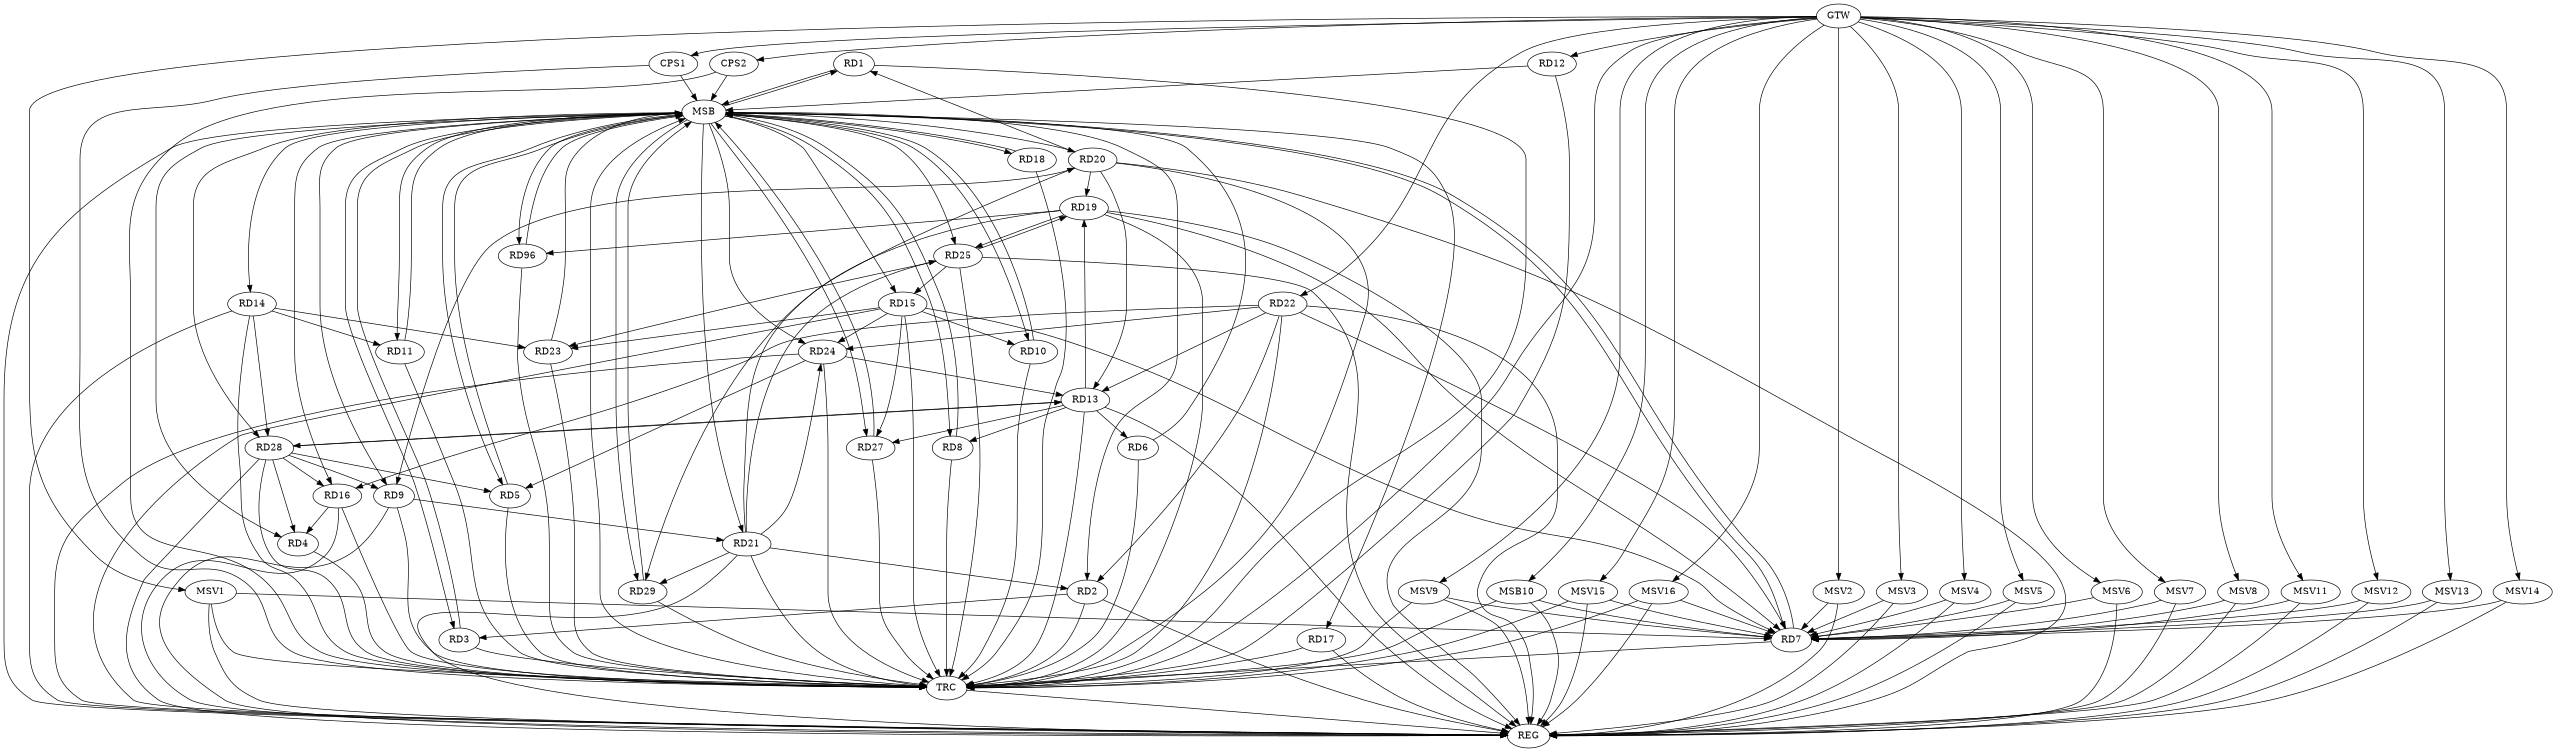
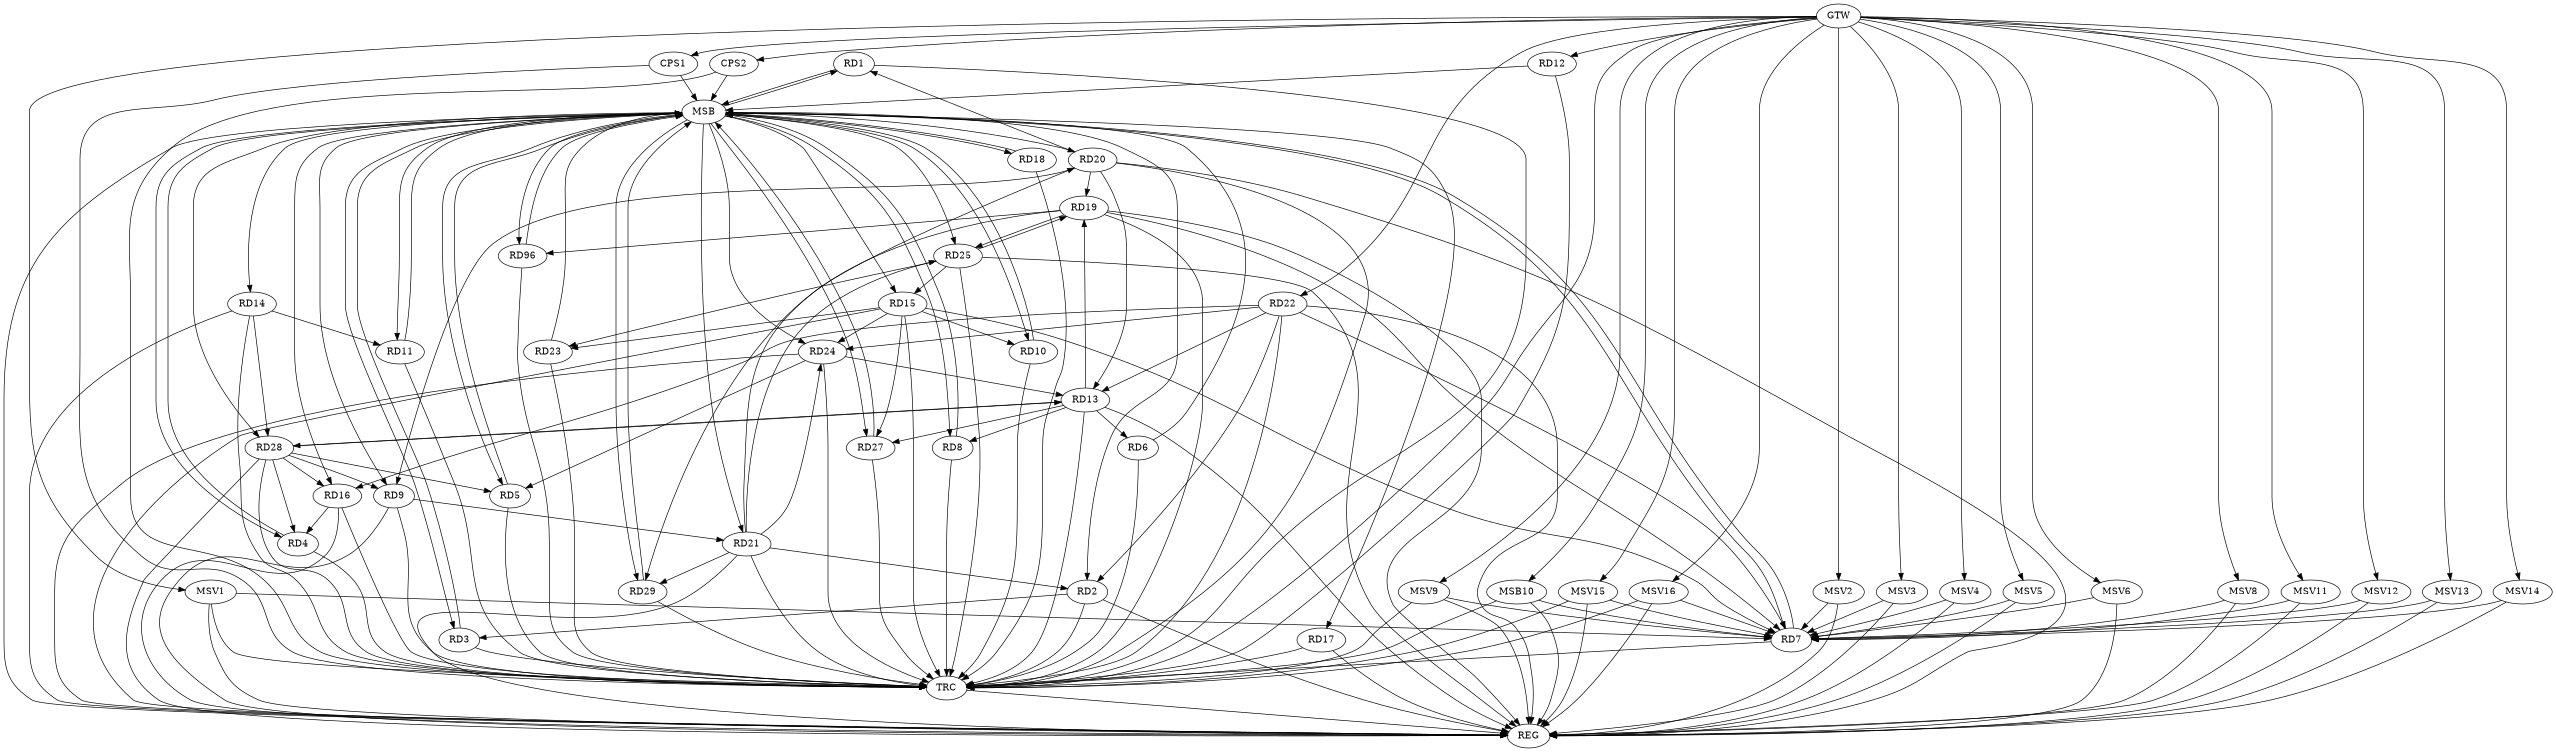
edge "RD14" -> "RD23": removed
edge "TRC" -> "MSB": now "RD4" -> "MSB"
node "MSV7": removed
